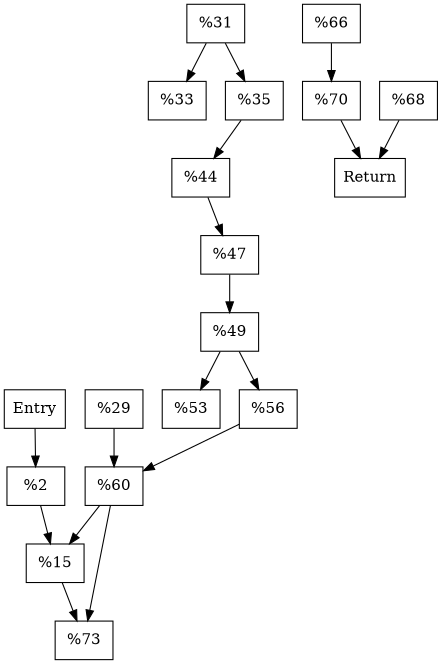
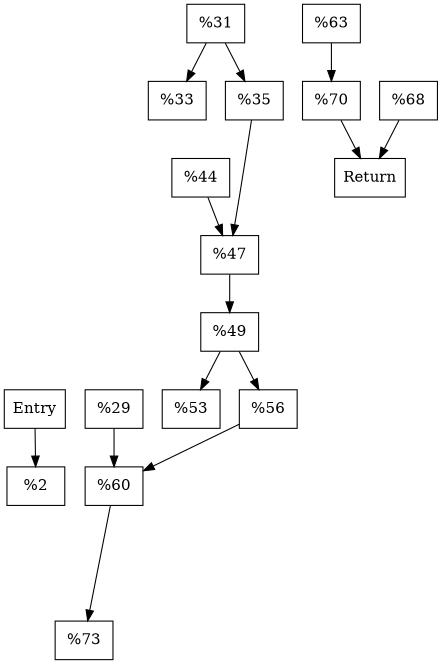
node "%66": label "%66" -> "%63"
edge "%35" -> "%44": now "%35" -> "%47"
node "%15": removed
